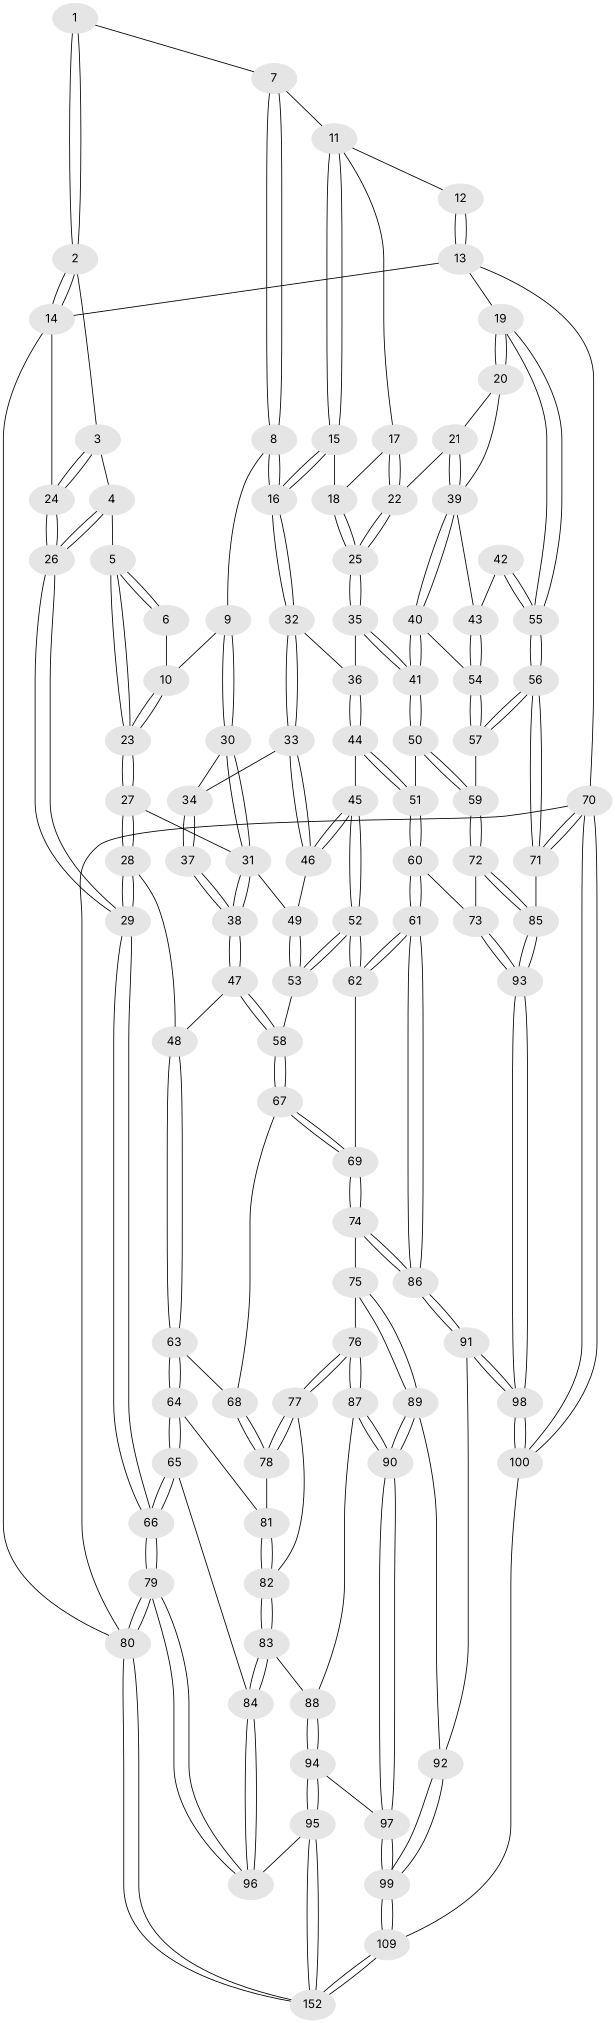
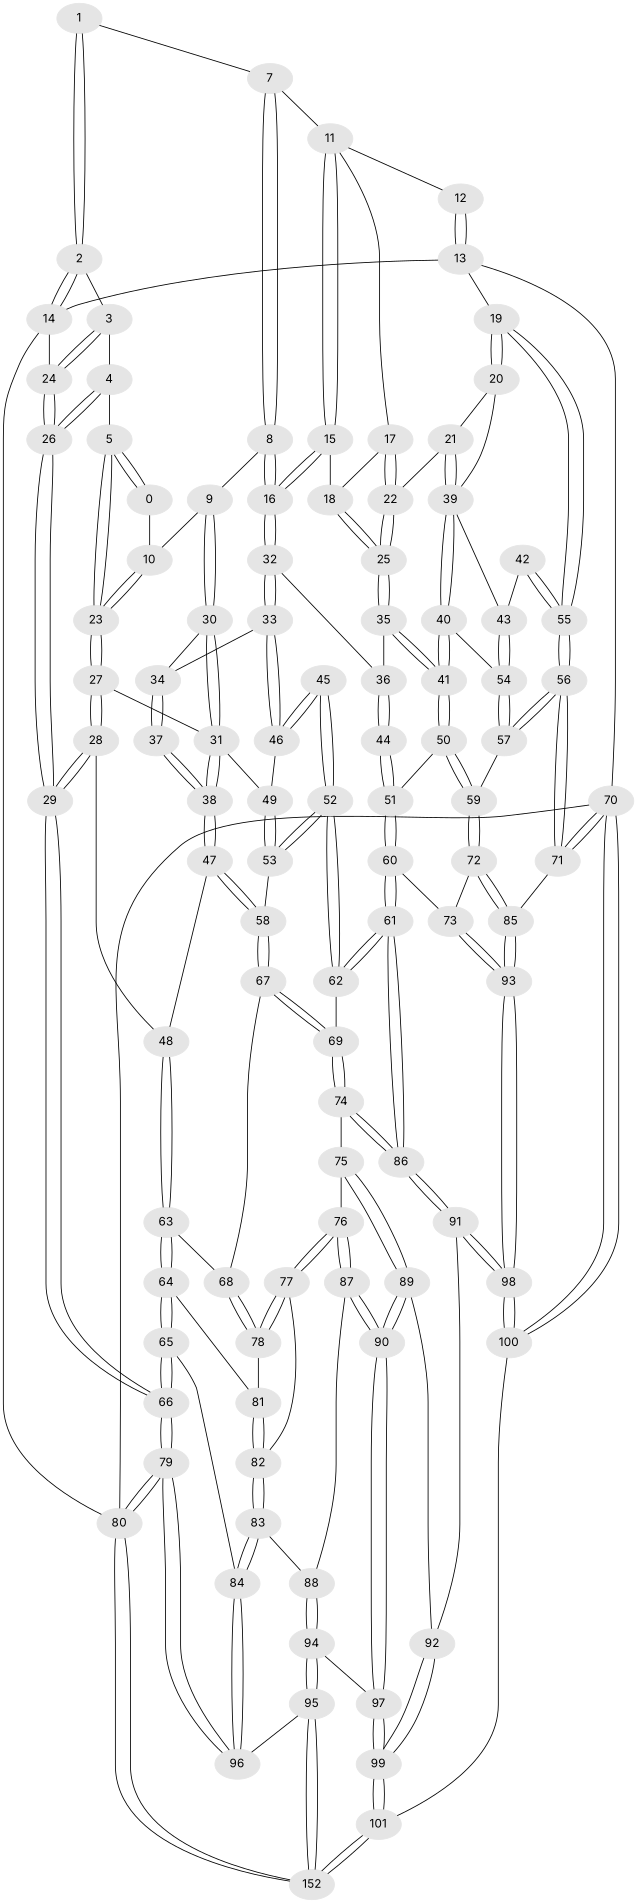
node "6": label "6" -> "0"
edge "44" -- "45": removed
node "109": label "109" -> "101"
